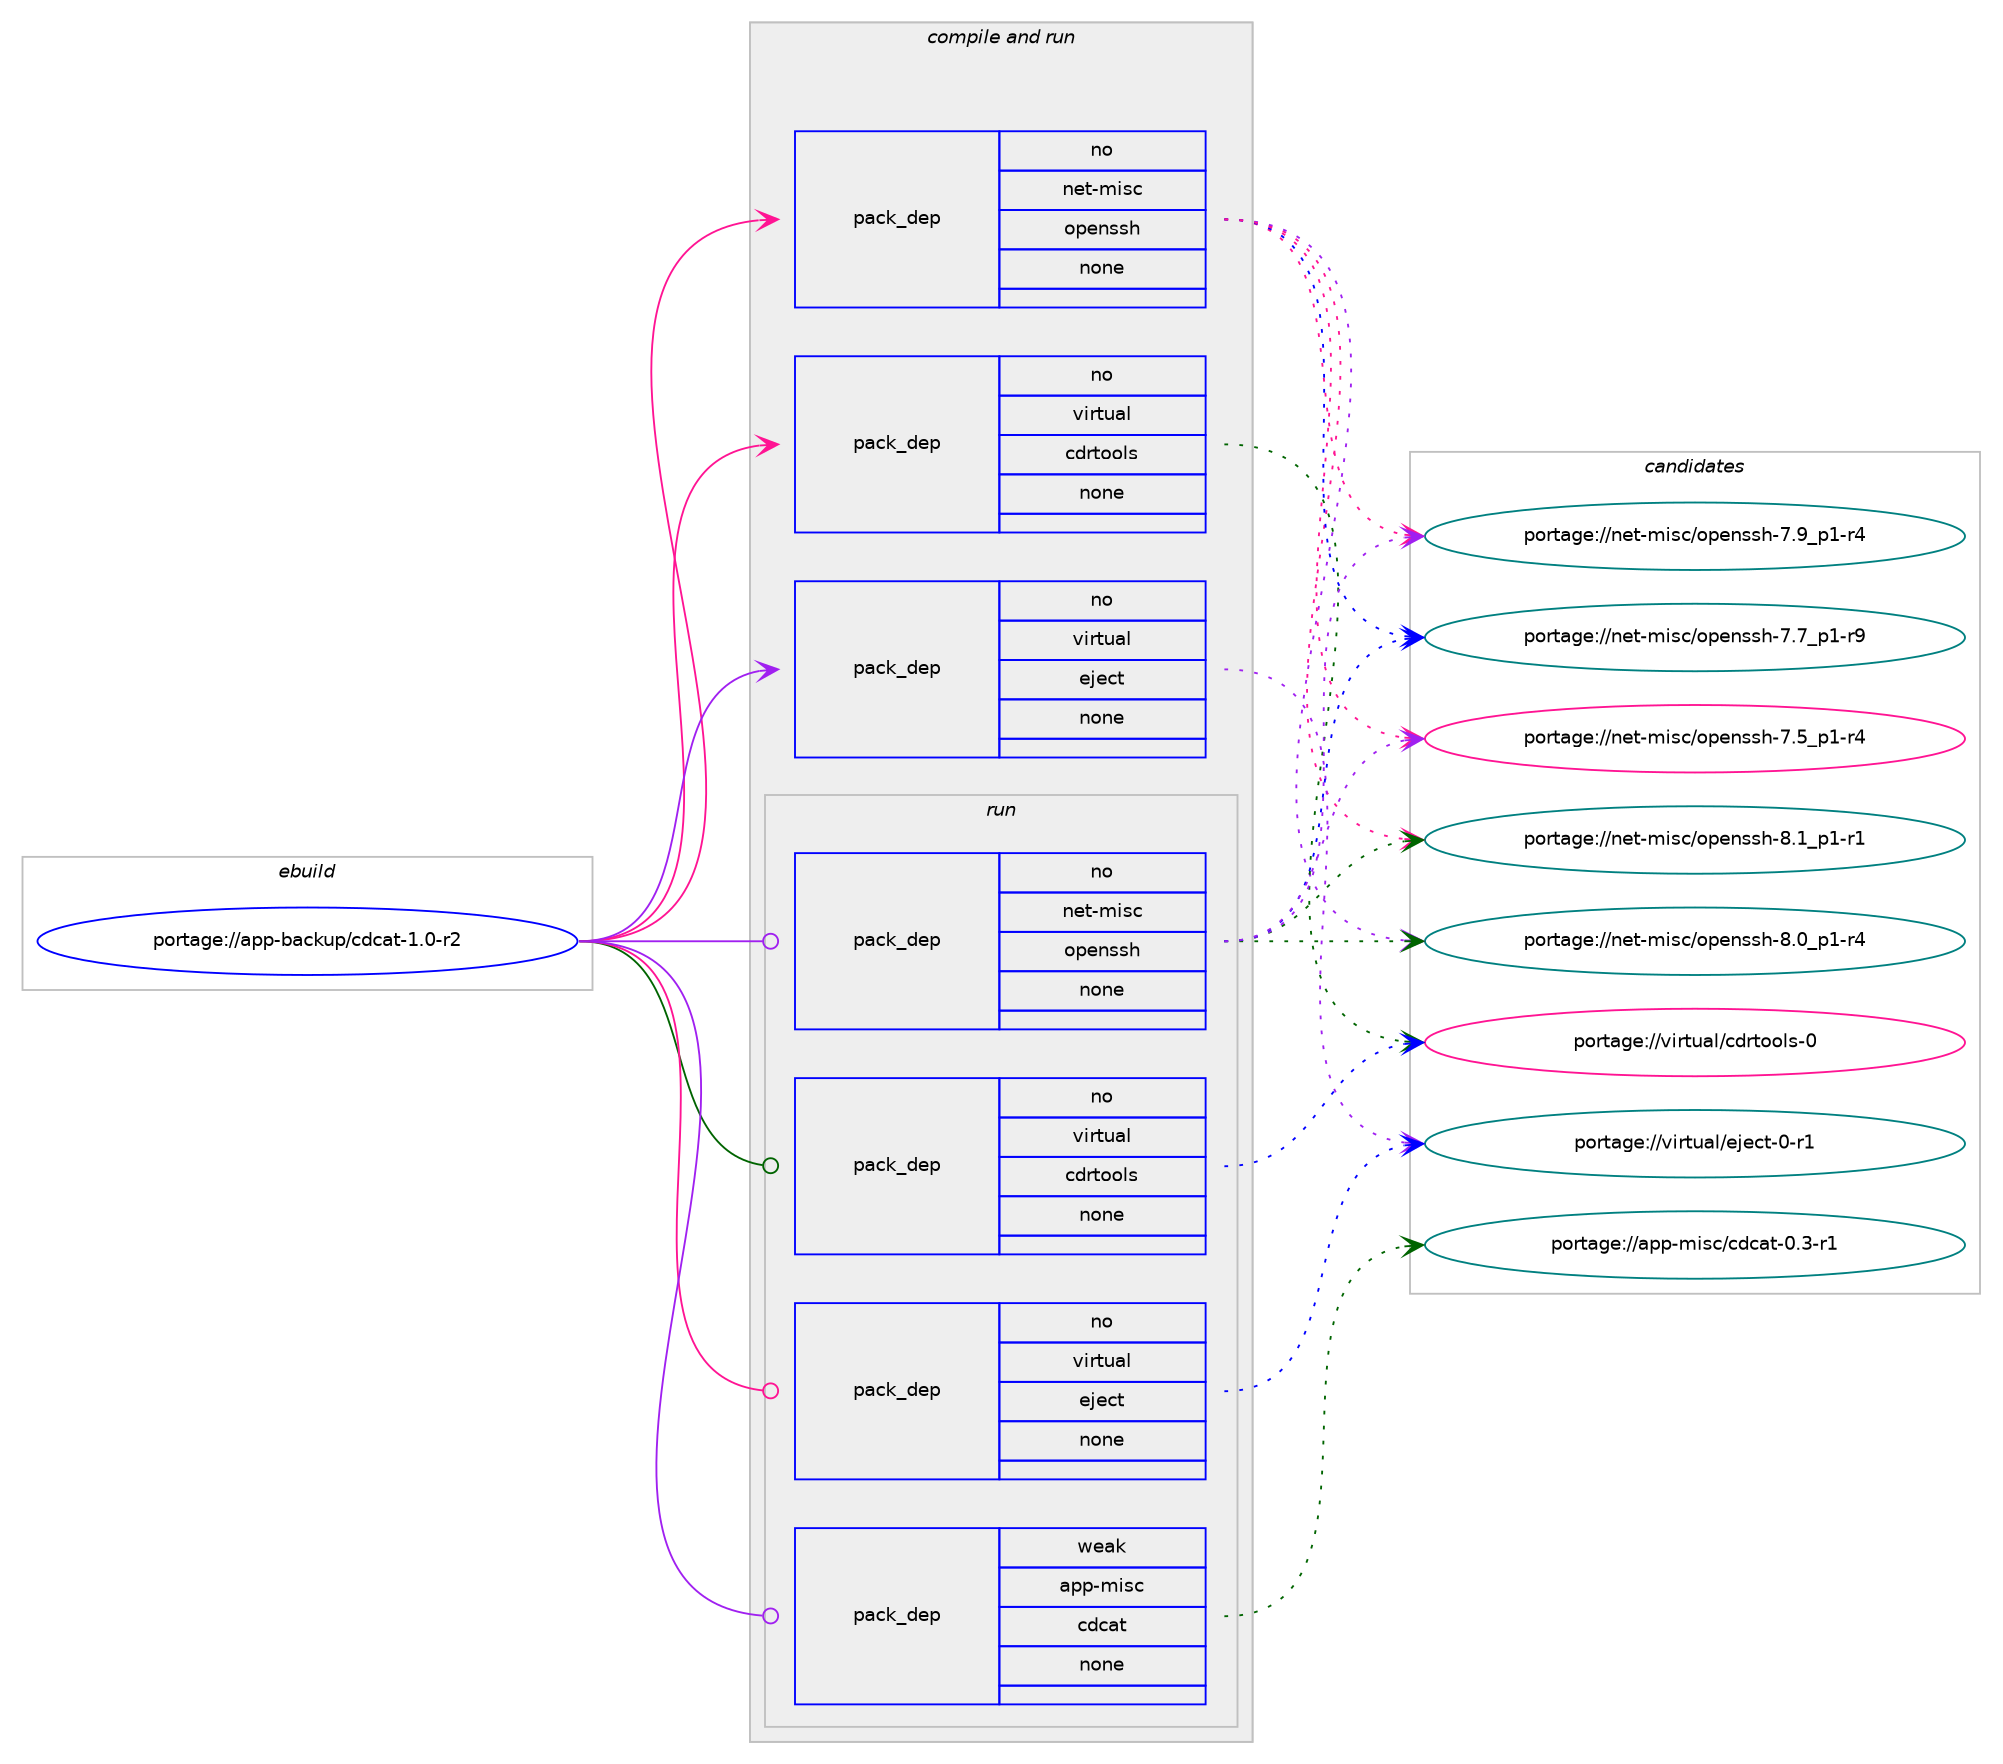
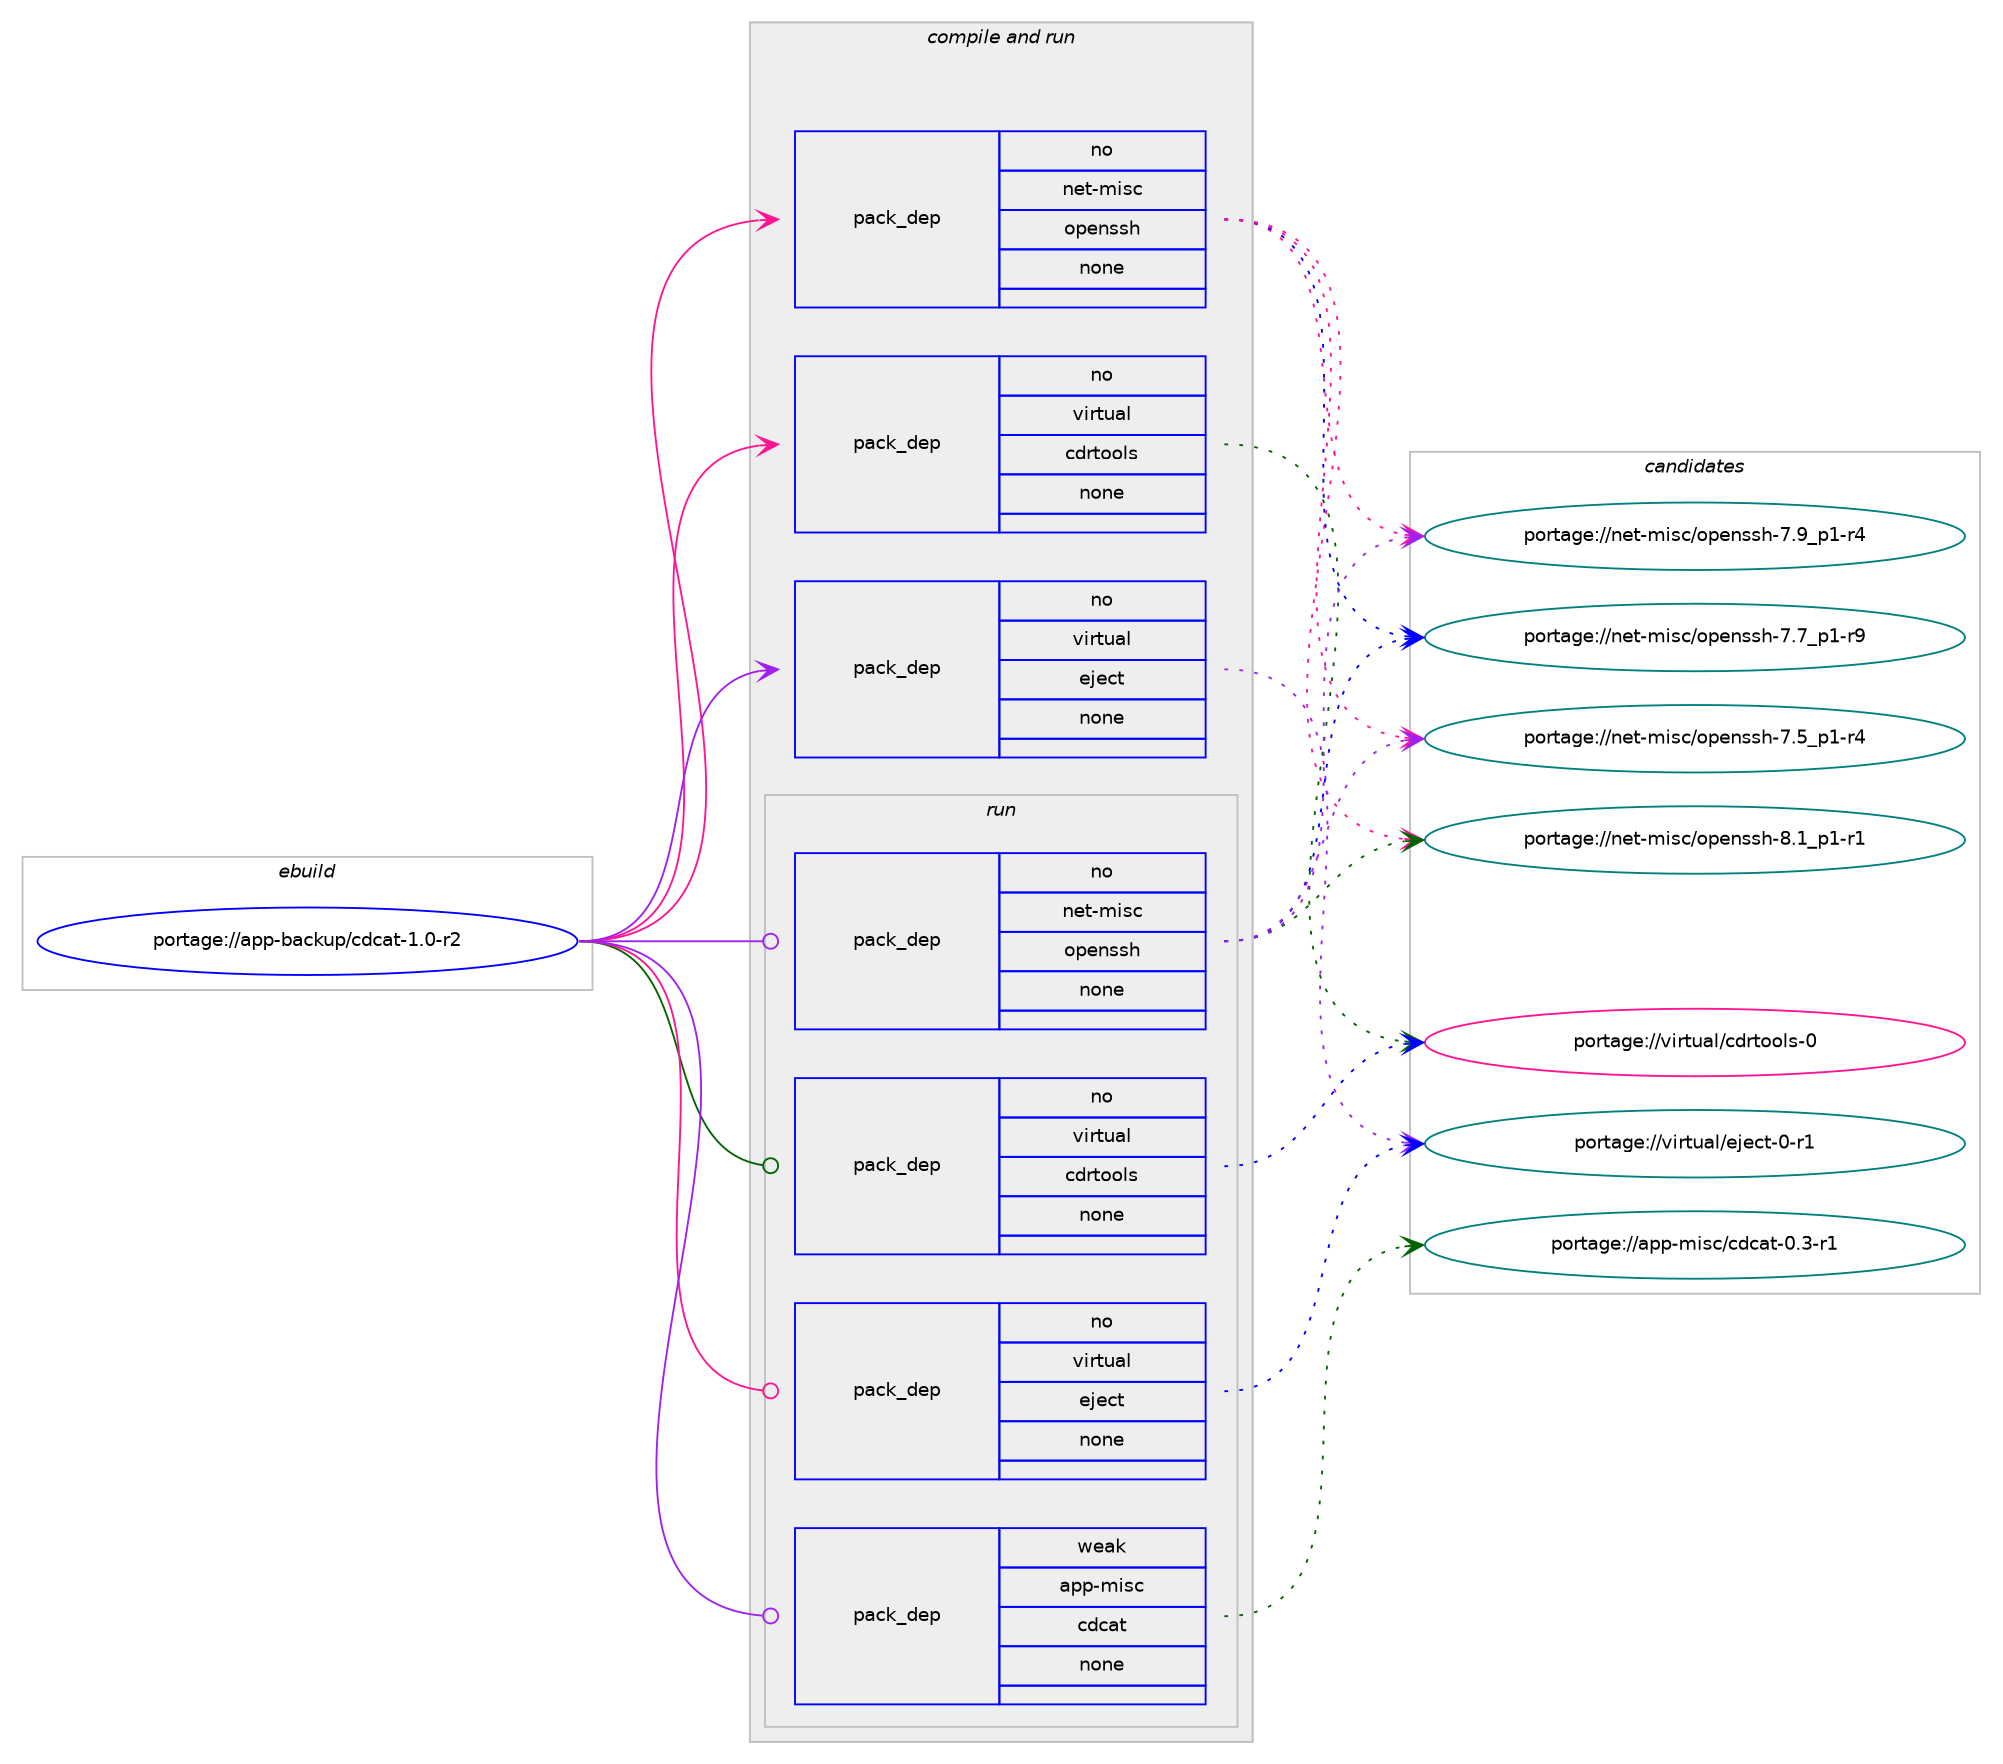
node "portage://net-misc/openssh-7.5_p1-r4": color deeppink -> teal
node "portage://net-misc/openssh-8.0_p1-r4": removed
